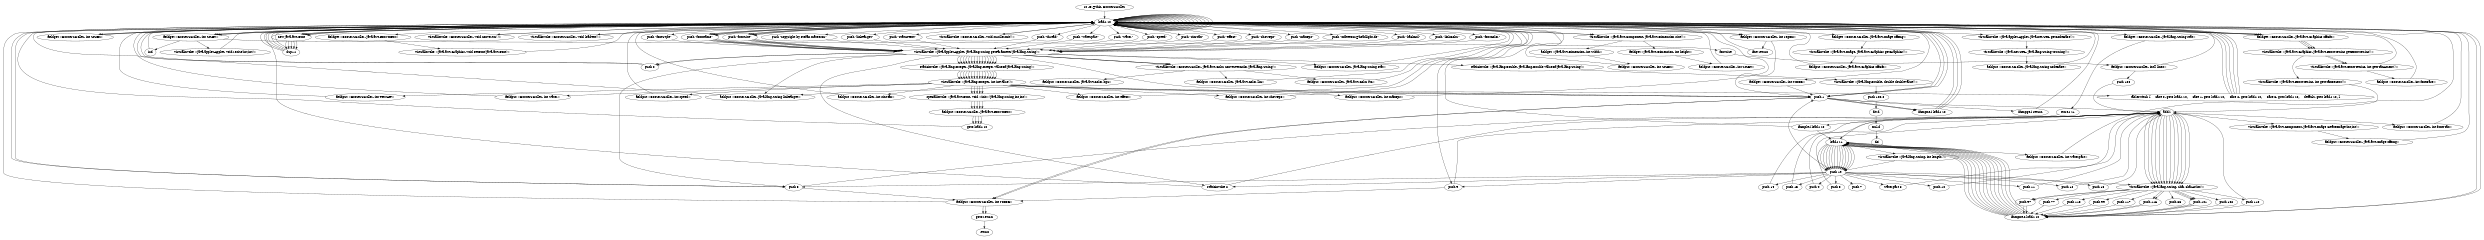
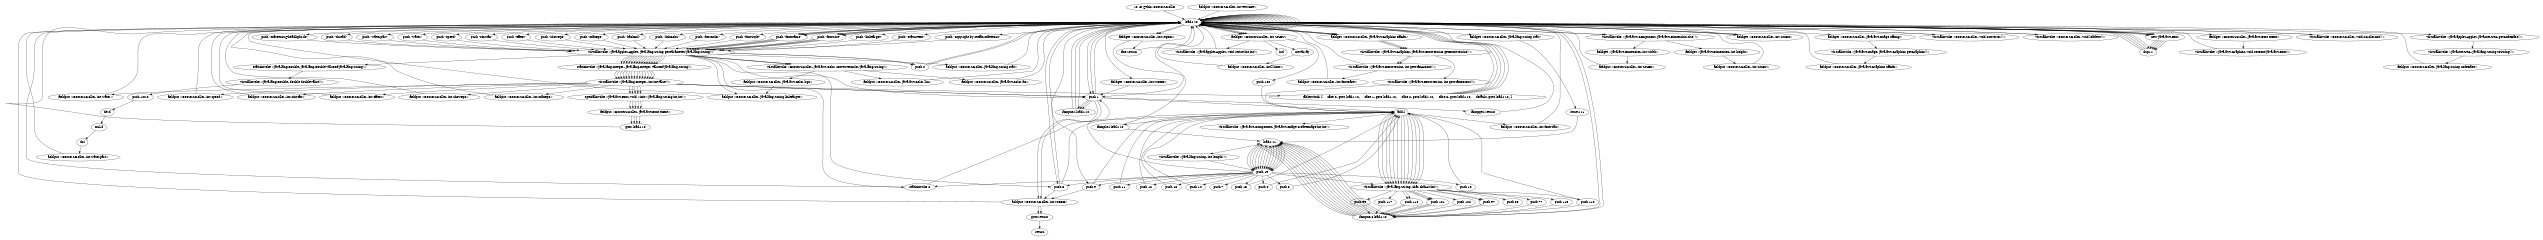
edge "i2d" -> "load.r r0": removed
node "fontSize": label "fontSize" -> "newarray"
edge "fieldput <BoozerScroller: int[] lines>" -> "push 100": now "fieldget <BoozerScroller: int SIZEY>" -> "push 100"
edge "virtualinvoke <java.lang.Integer: int intValue()>" -> "fieldput <BoozerScroller: int TRWAIT>": removed
node "fieldput <BoozerScroller: java.awt.Image offImg>": removed
node "push 5": removed
node "waterpart 8": label "waterpart 8" -> "push 8"
